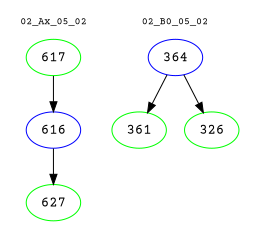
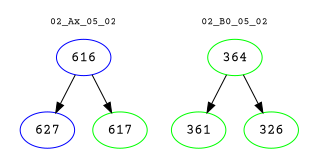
node "364": color blue -> green
edge "617" -> "616": reversed
node "627": color green -> blue
